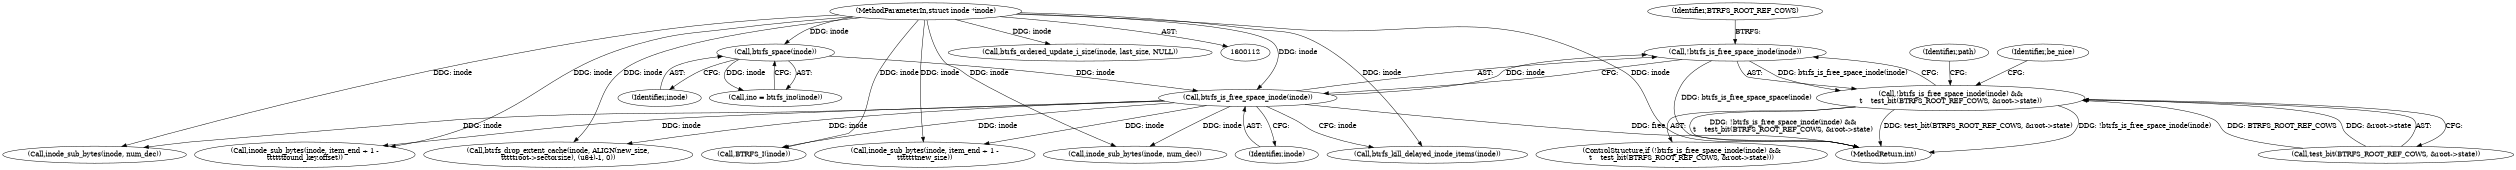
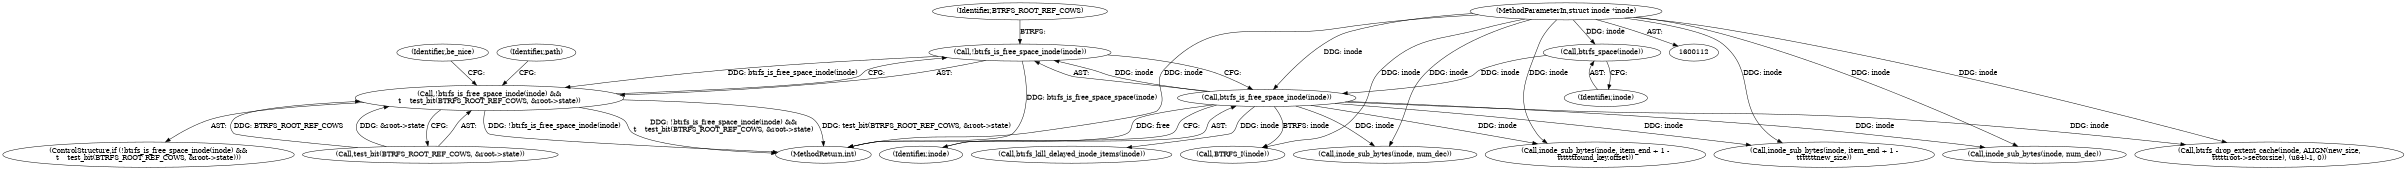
edge "(MethodParameterIn,struct inode *inode)" -> "(Call,btrfs_kill_delayed_inode_items(inode))": removed, label "DDG: inode"
node "(Call,btrfs_ordered_update_i_size(inode, last_size, NULL))": removed
node "(Call,ino = btrfs_ino(inode))": removed
edge "(Call,btrfs_is_free_space_inode(inode))" -> "(Call,BTRFS_I(inode))": label "DDG: inode" -> "BTRFS: inode"
edge "(Call,btrfs_is_free_space_inode(inode))" -> "(Call,btrfs_kill_delayed_inode_items(inode))": label "CFG: inode" -> "DDG: inode"
